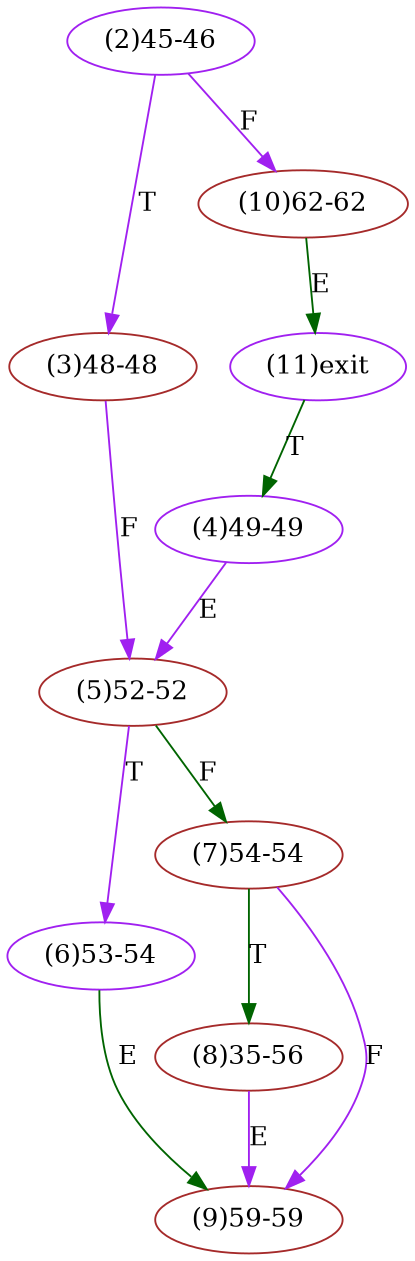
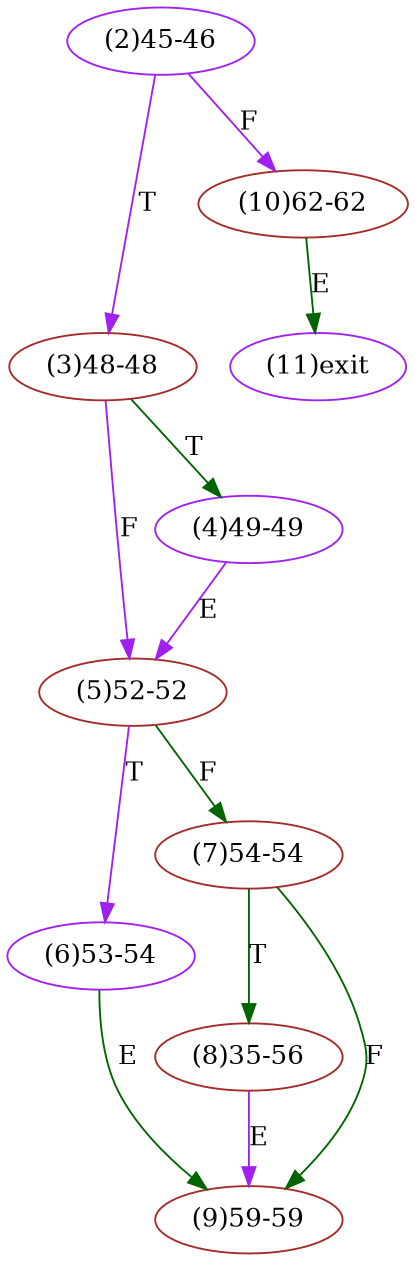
edge "(11)exit" -> "(4)49-49": now "(3)48-48" -> "(4)49-49"
edge "(7)54-54" -> "(9)59-59": color purple -> darkgreen
